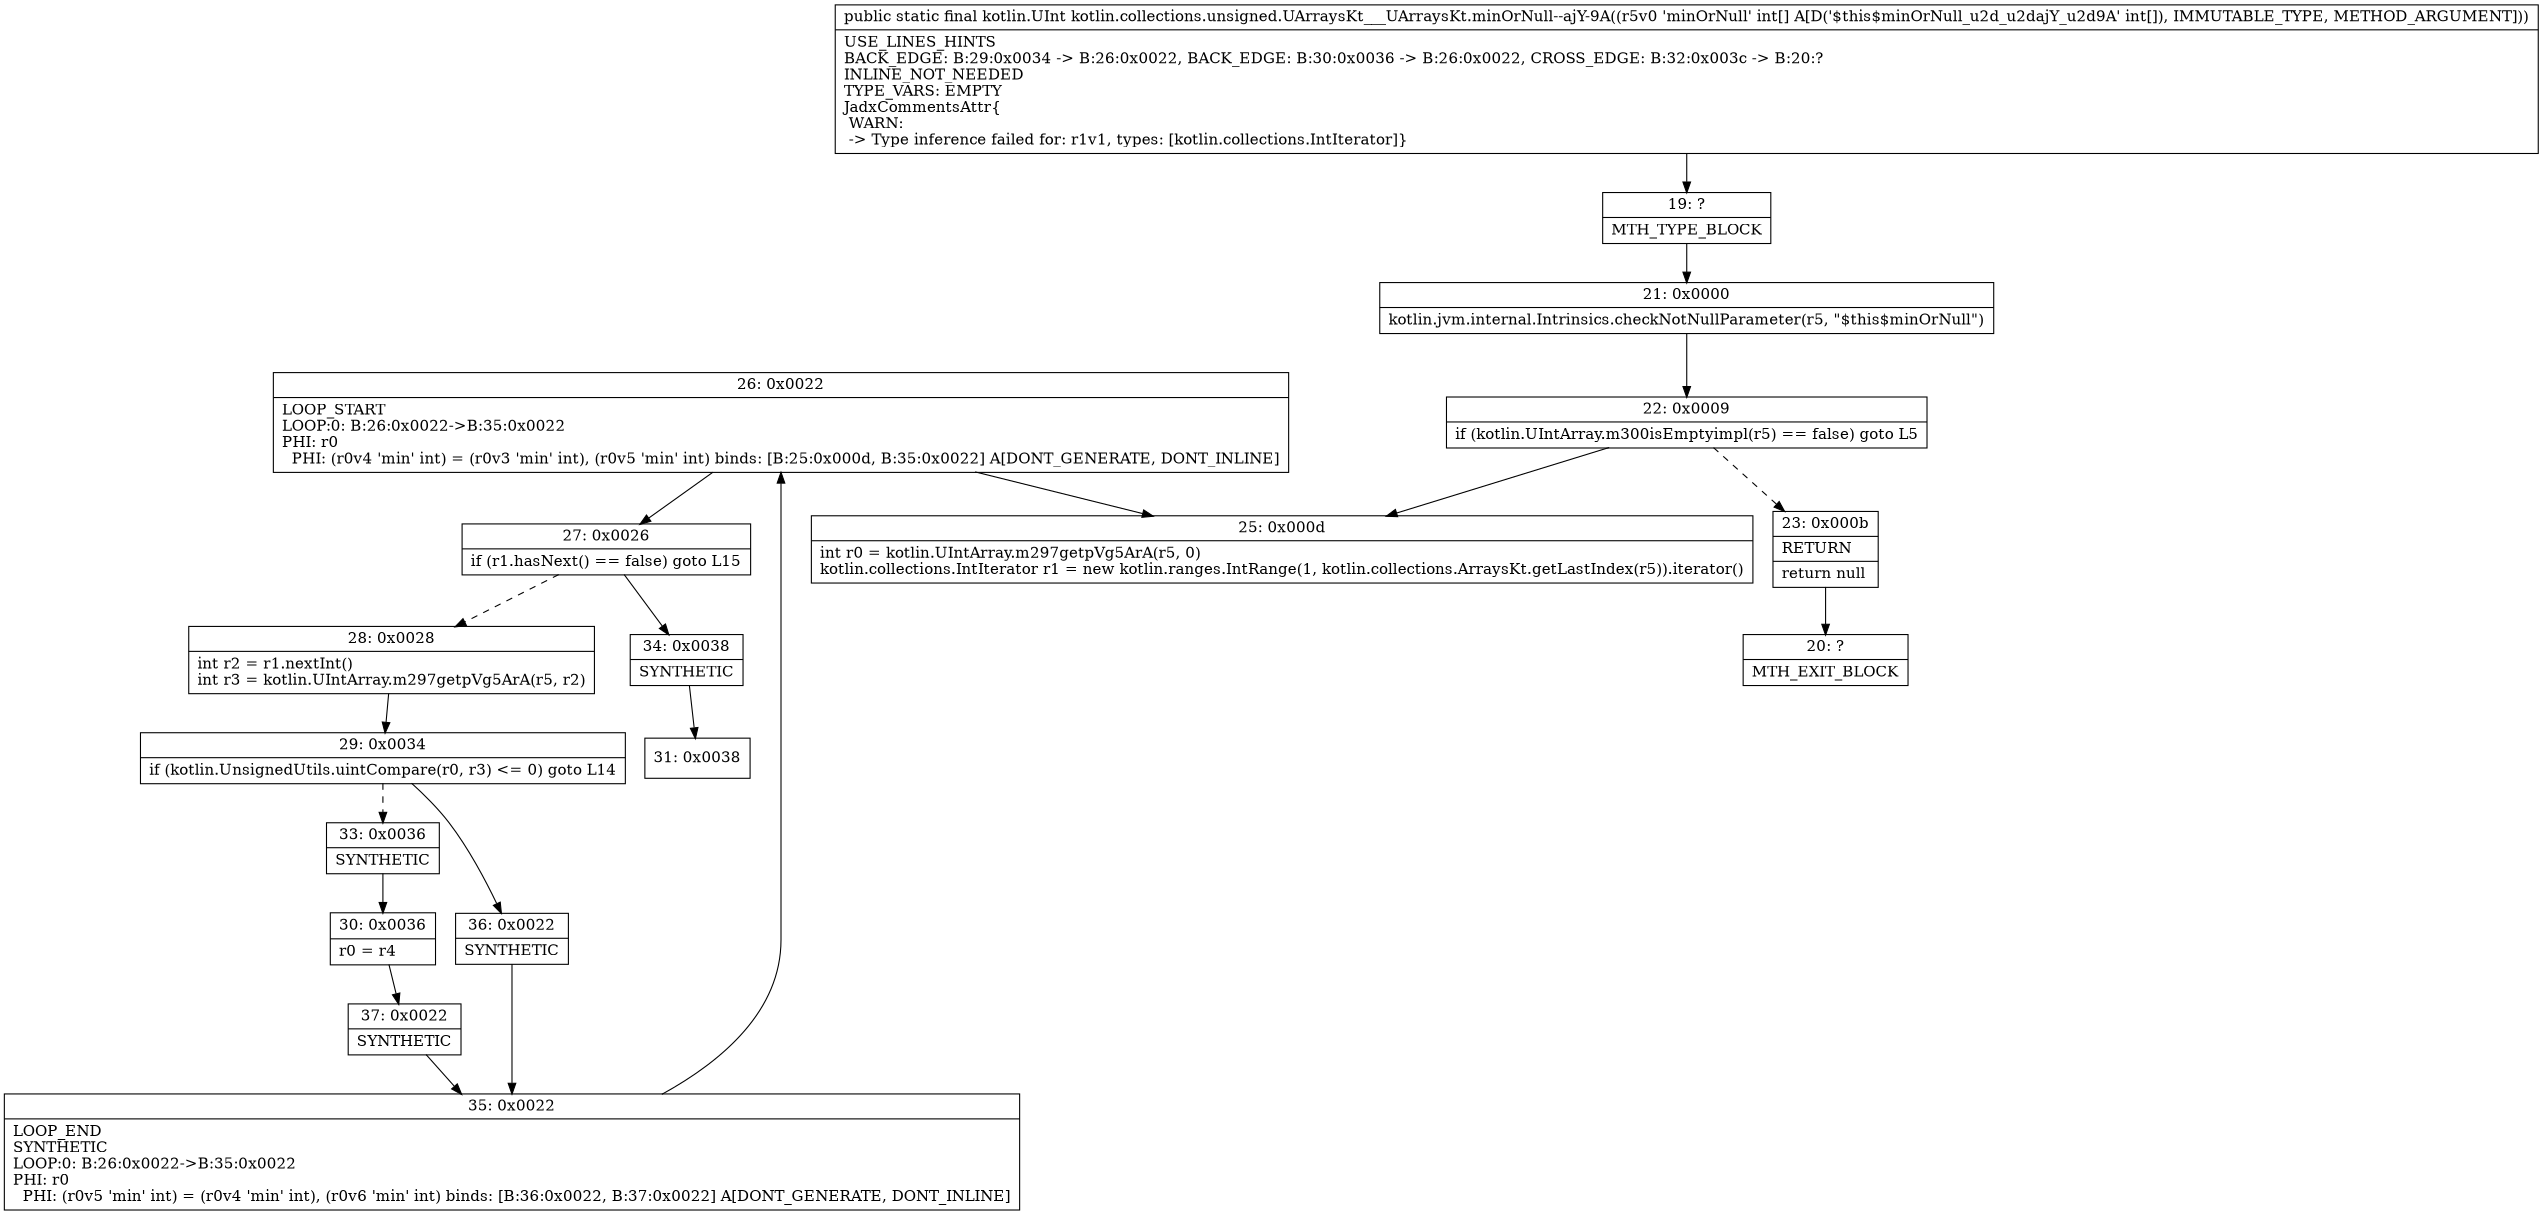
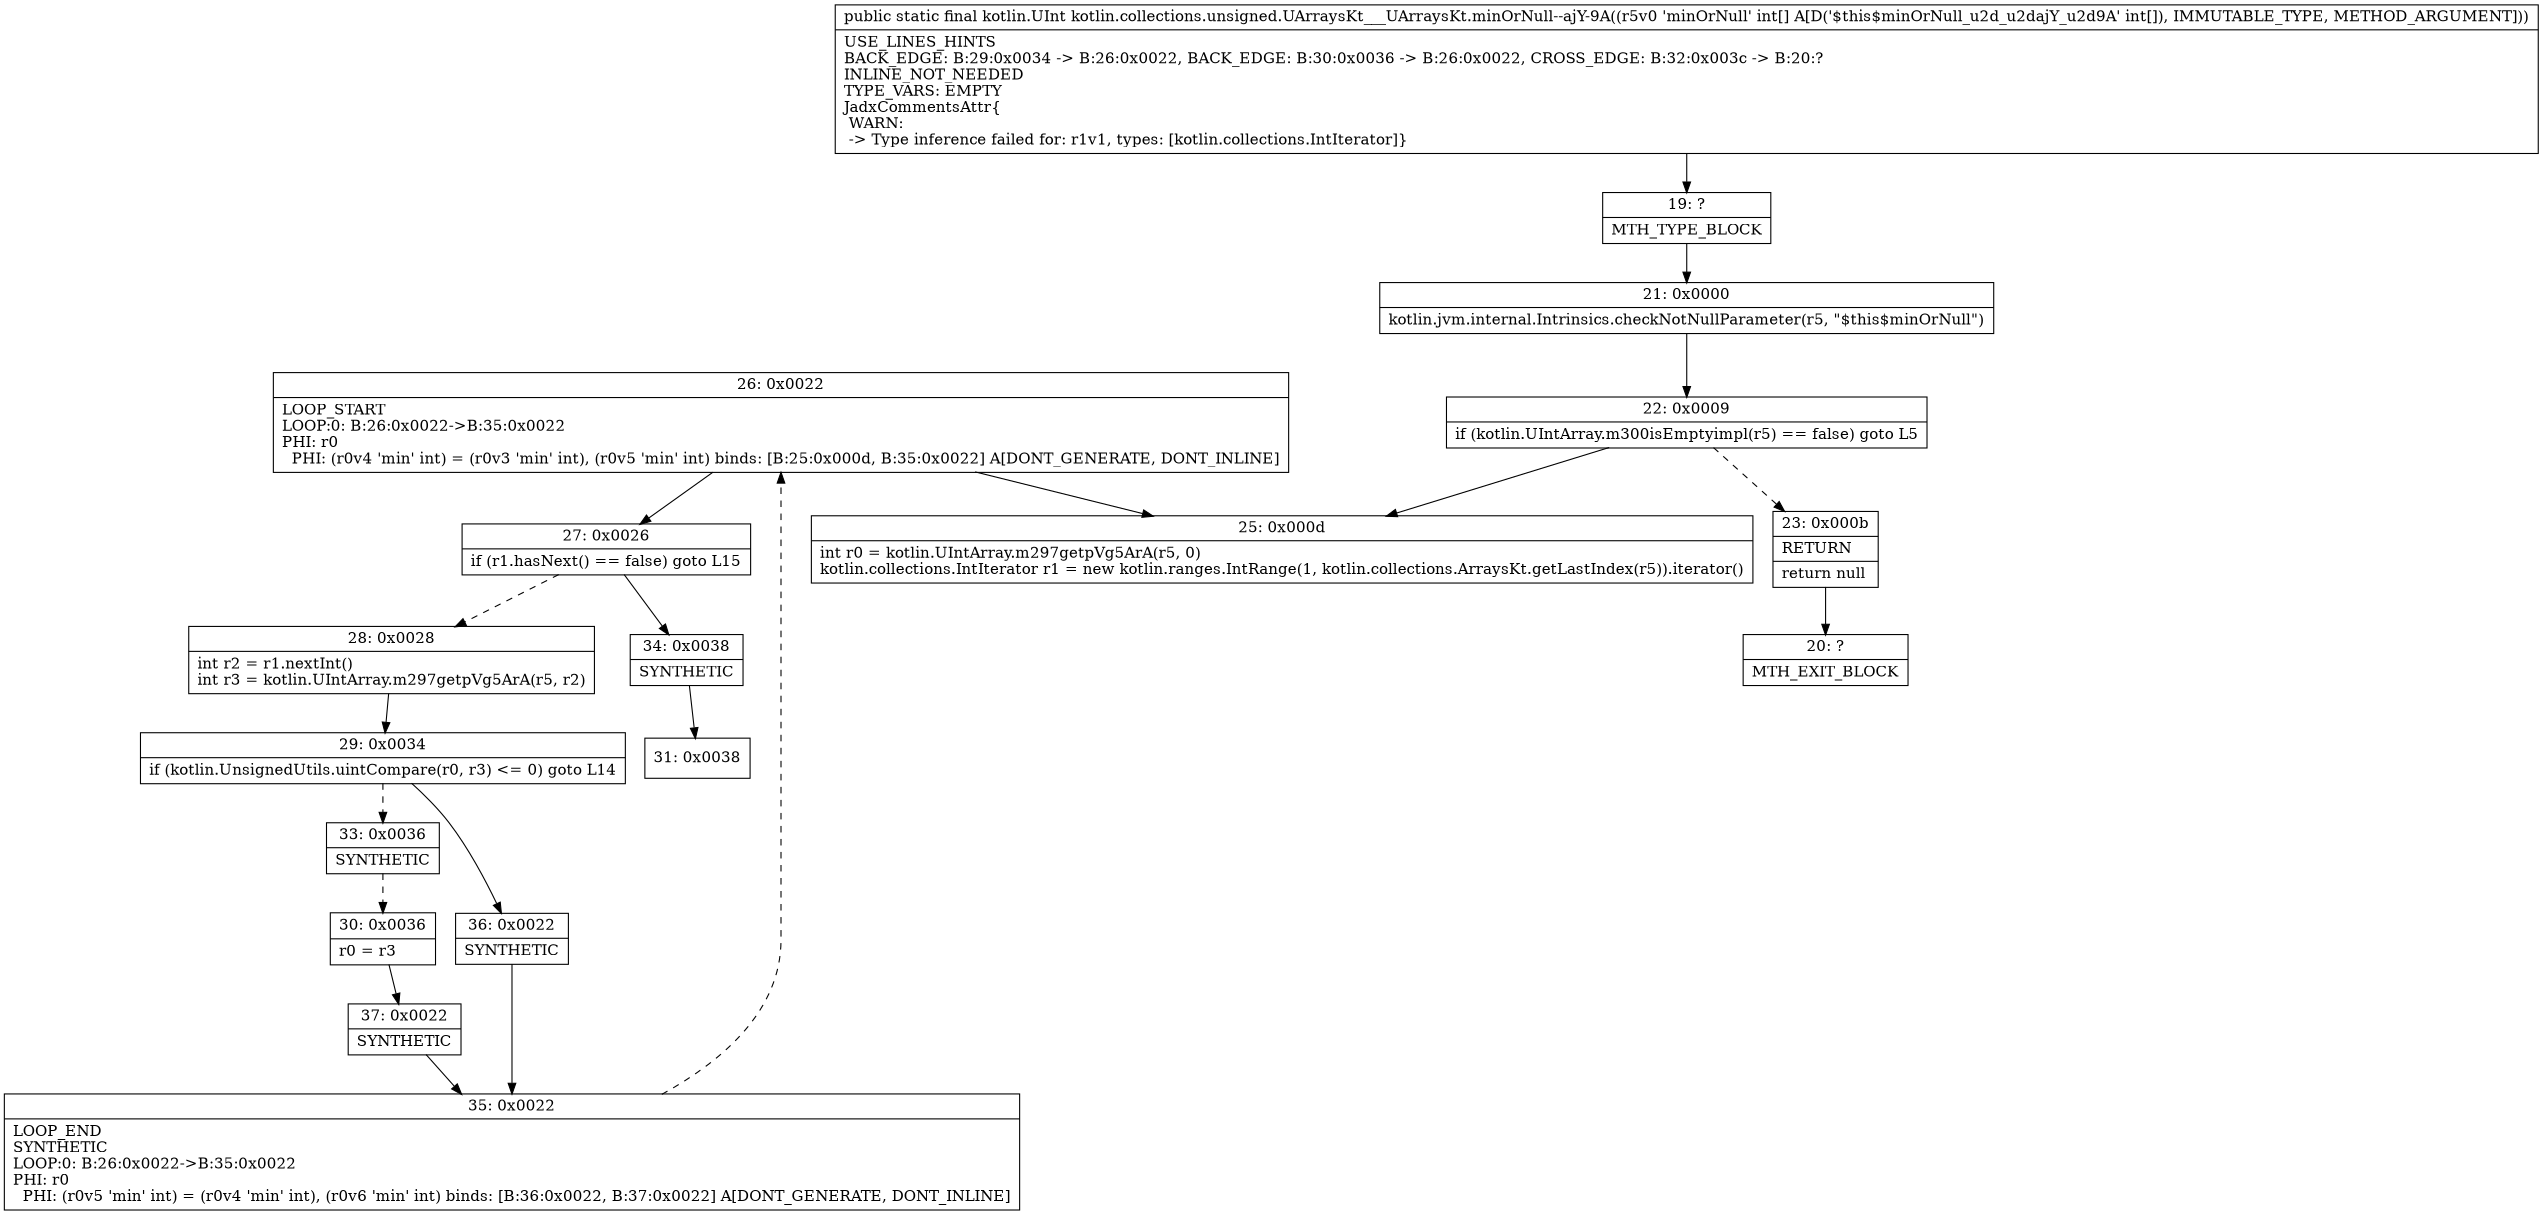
edge "35: 0x0022" -> "26: 0x0022": style solid -> dashed
edge "33: 0x0036" -> "30: 0x0036": style solid -> dashed
node "30: 0x0036": text "r0 = r4" -> "r0 = r3"
